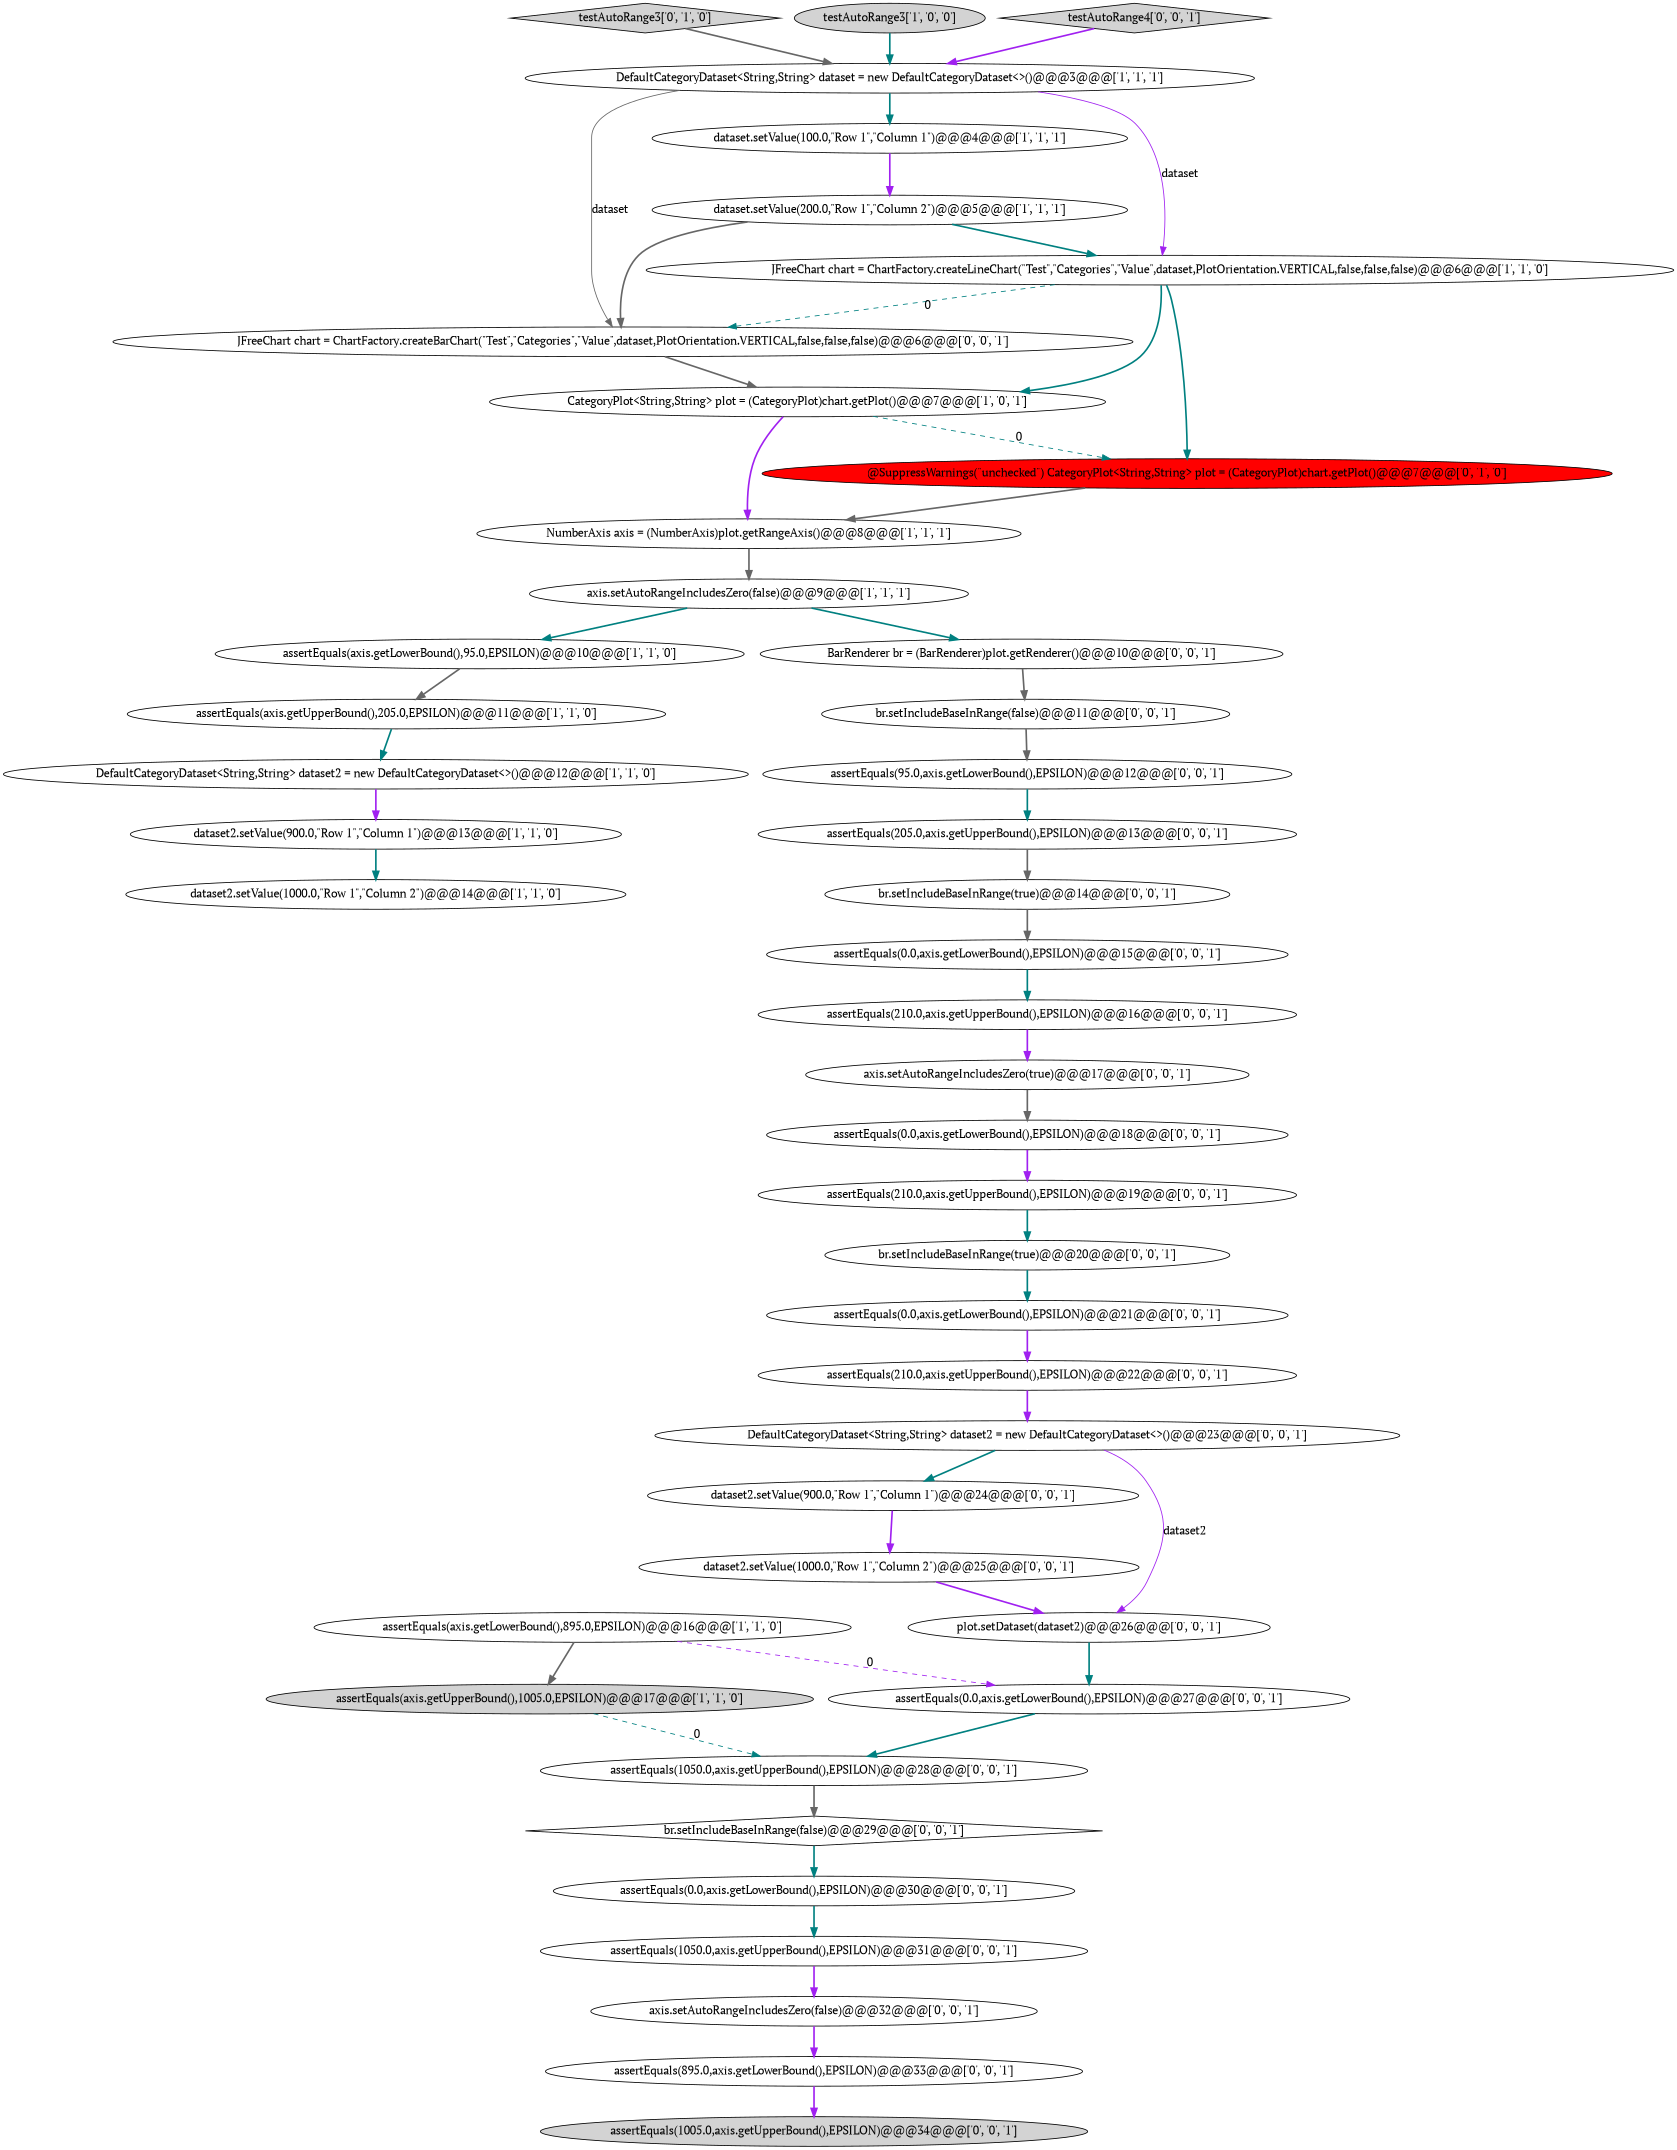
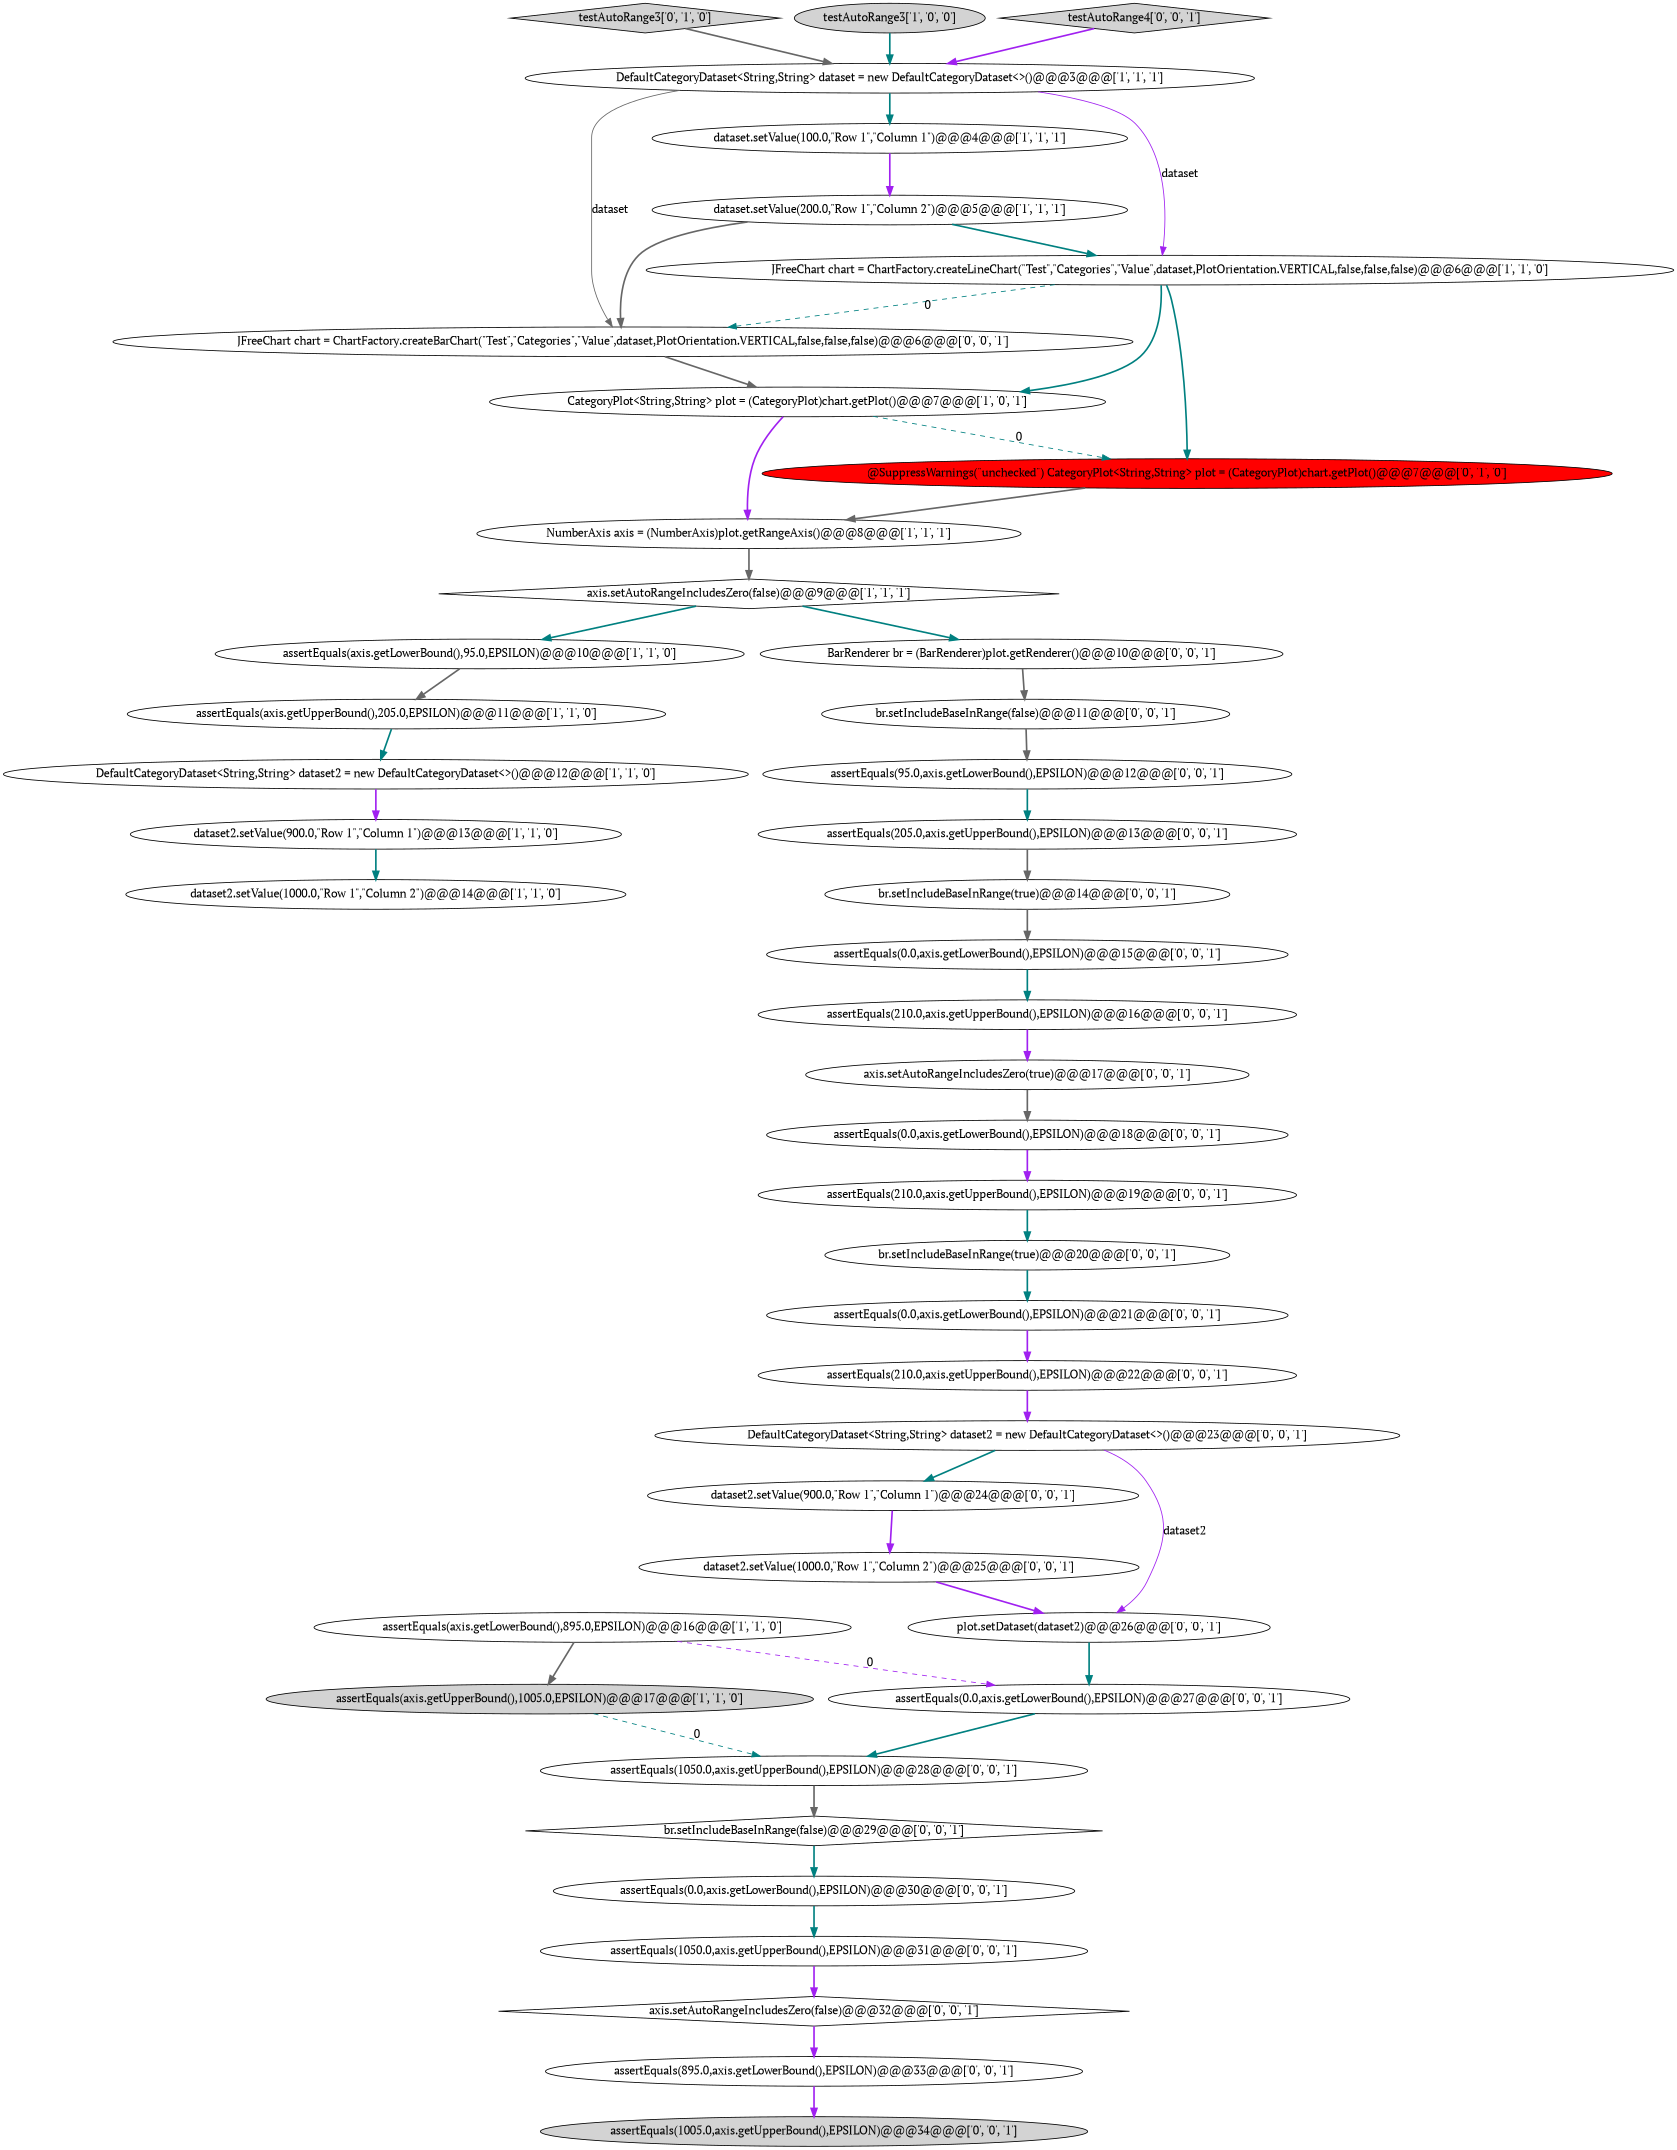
node "axis.setAutoRangeIncludesZero(false)@@@9@@@['1', '1', '1']": shape ellipse -> diamond
node "axis.setAutoRangeIncludesZero(false)@@@32@@@['0', '0', '1']": shape ellipse -> diamond
